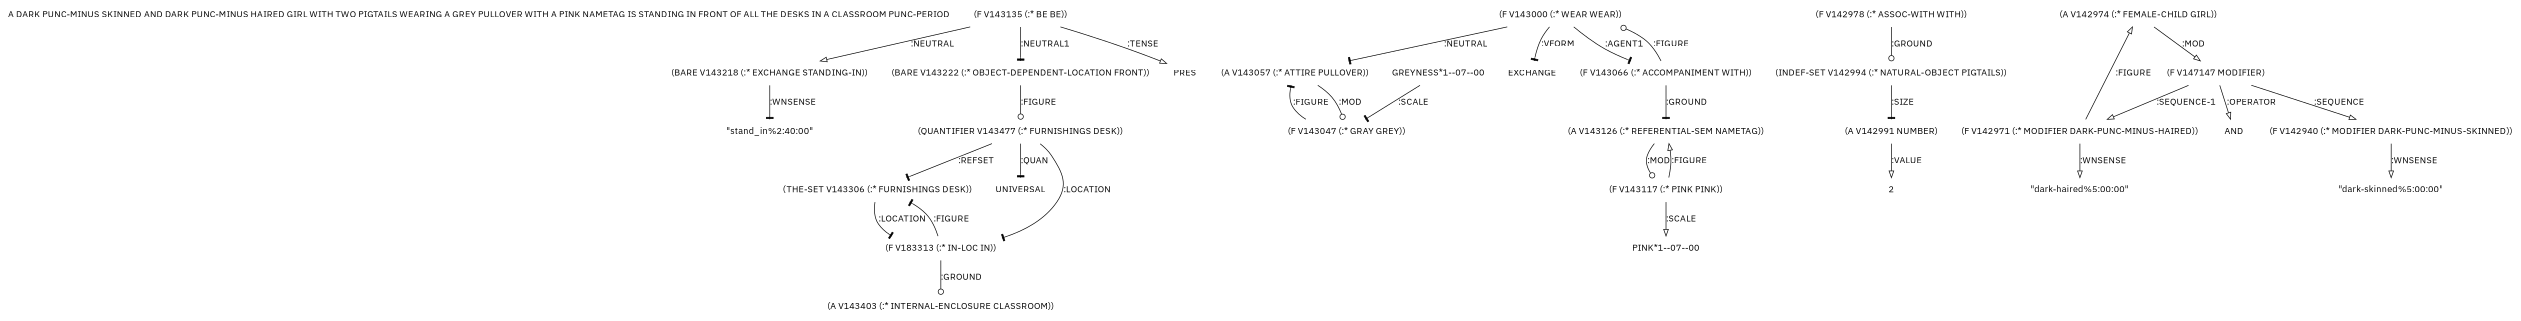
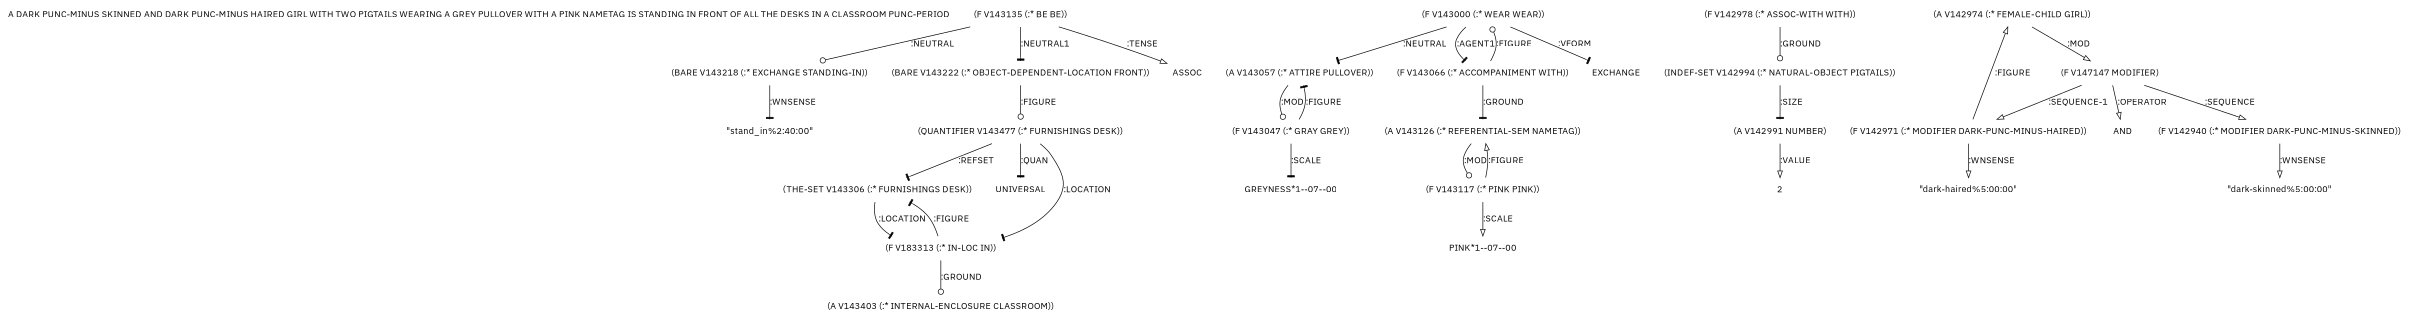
edge "(F V143135 (:* BE BE))" -> "(BARE V143218 (:* EXCHANGE STANDING-IN))": arrowhead onormal -> odot
node "PRES": label "PRES" -> "ASSOC"
edge "GREYNESS*1--07--00" -> "(F V143047 (:* GRAY GREY))": reversed
